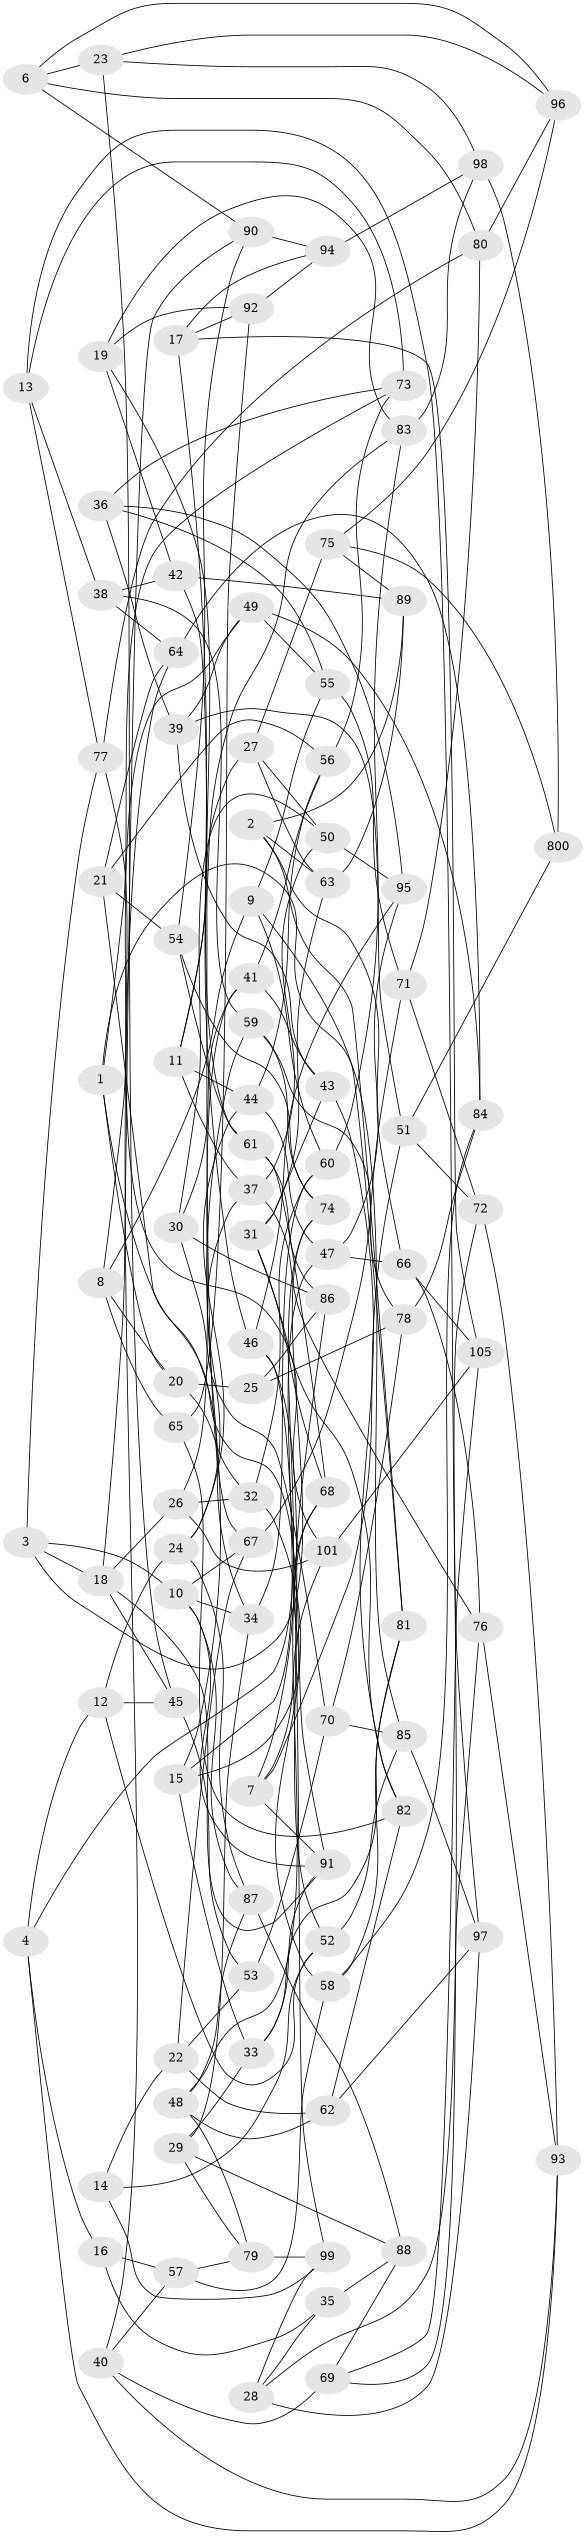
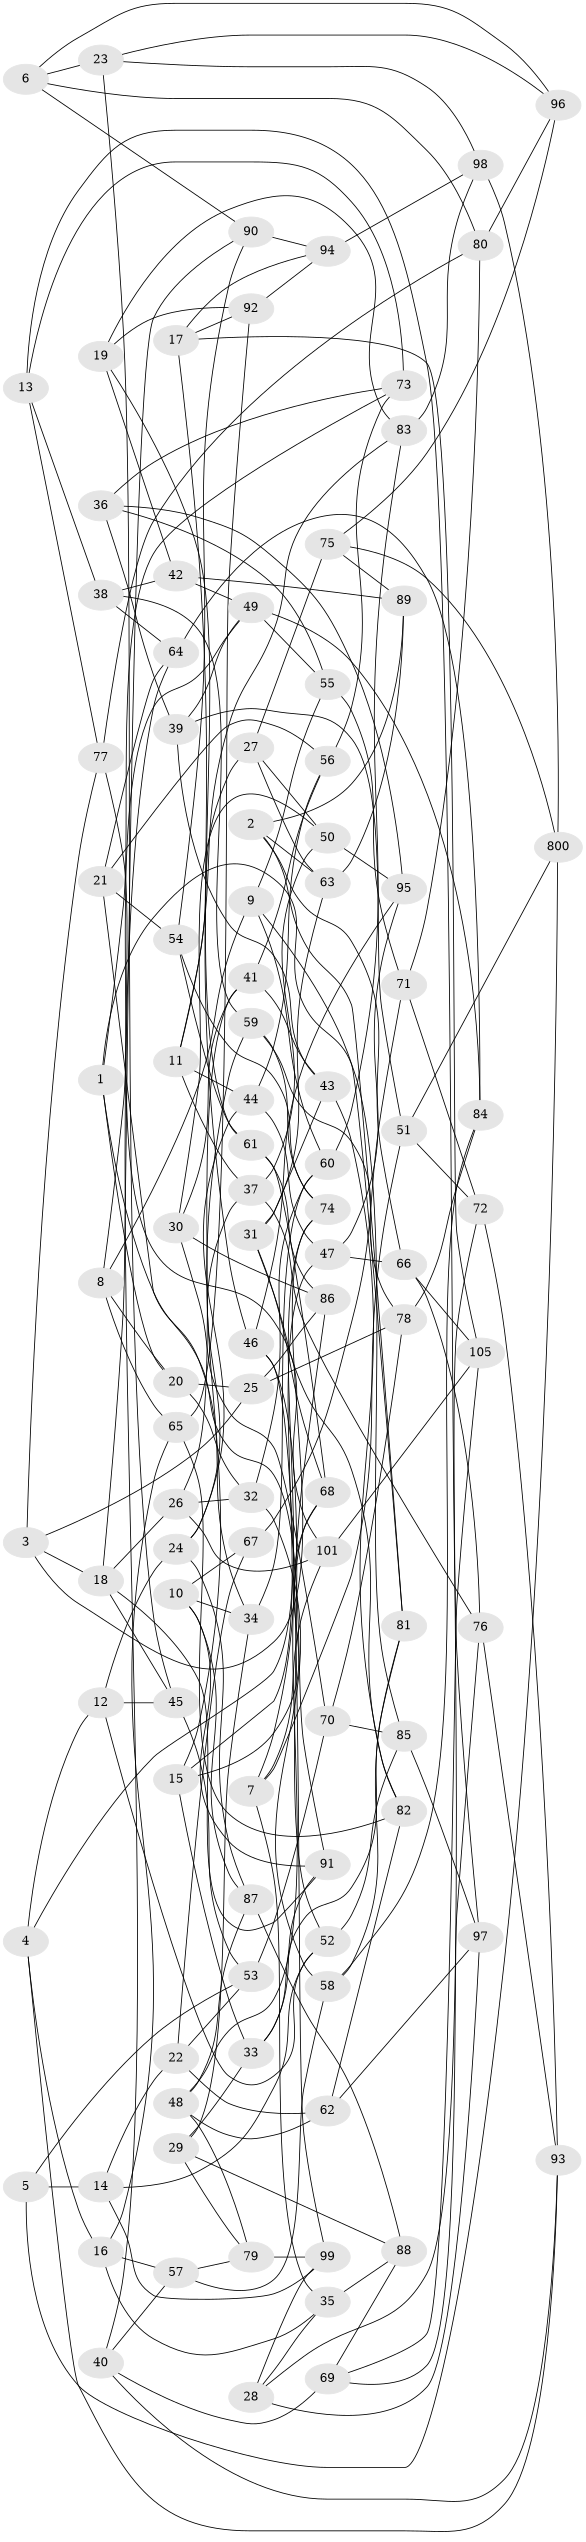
edge "42" -- "67": now "42" -- "49"
edge "3" -- "10": now "3" -- "25"
edge "65" -- "16": added
edge "7" -- "91": now "7" -- "35"
node "5": added
